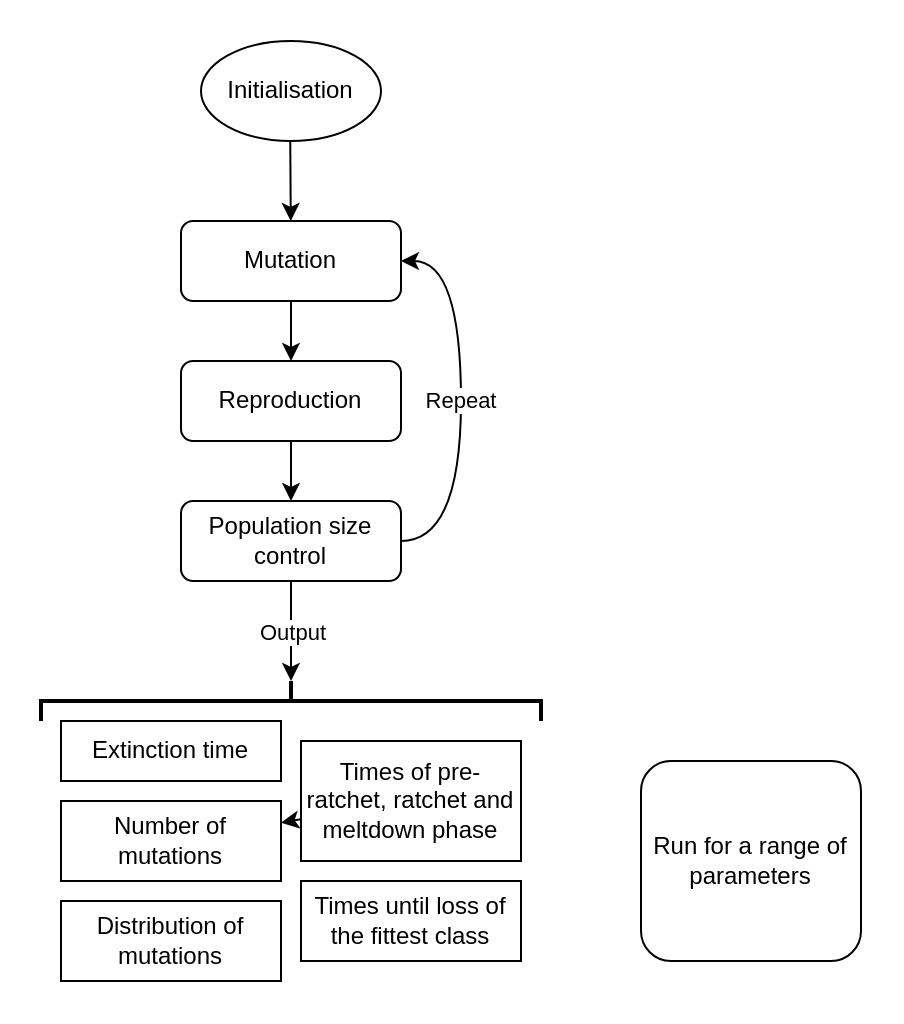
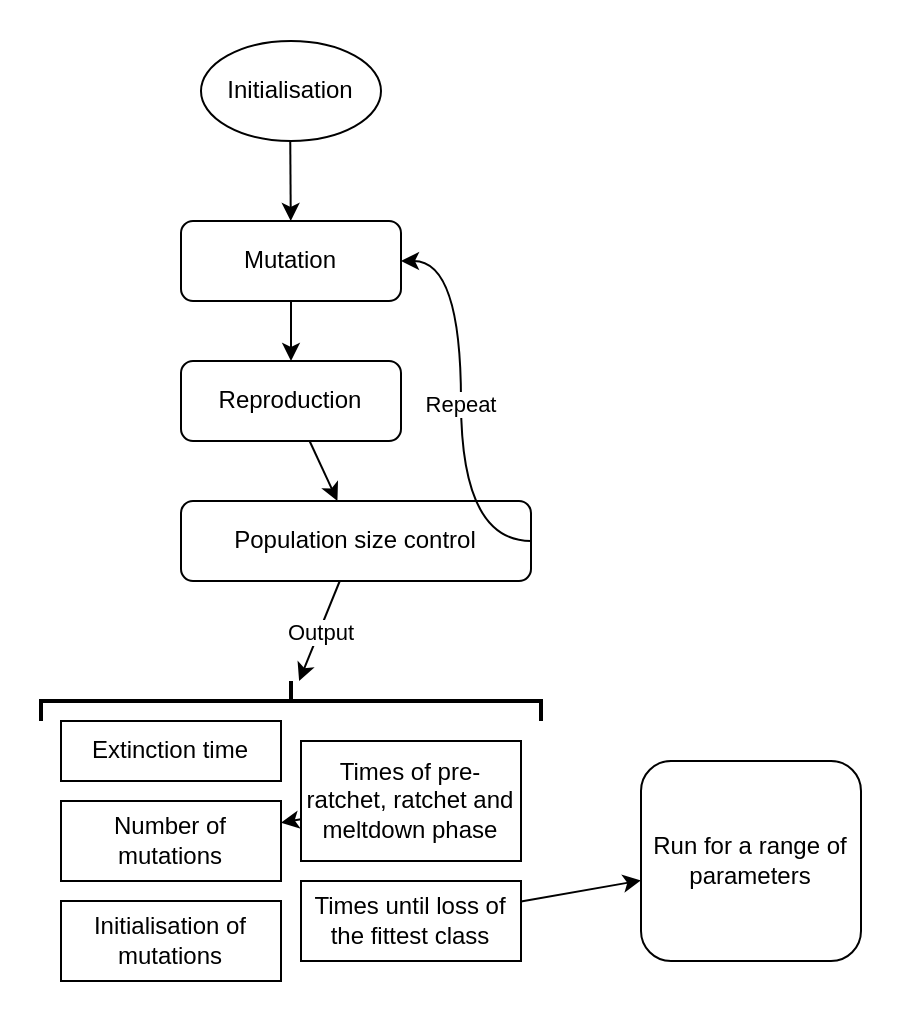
node "Population size control": size 220x80 -> 350x80
edge "Times until loss of the fittest class" -> "Run for a range of parameters": added
node "Distribution of mutations": label "Distribution of mutations" -> "Initialisation of mutations"
